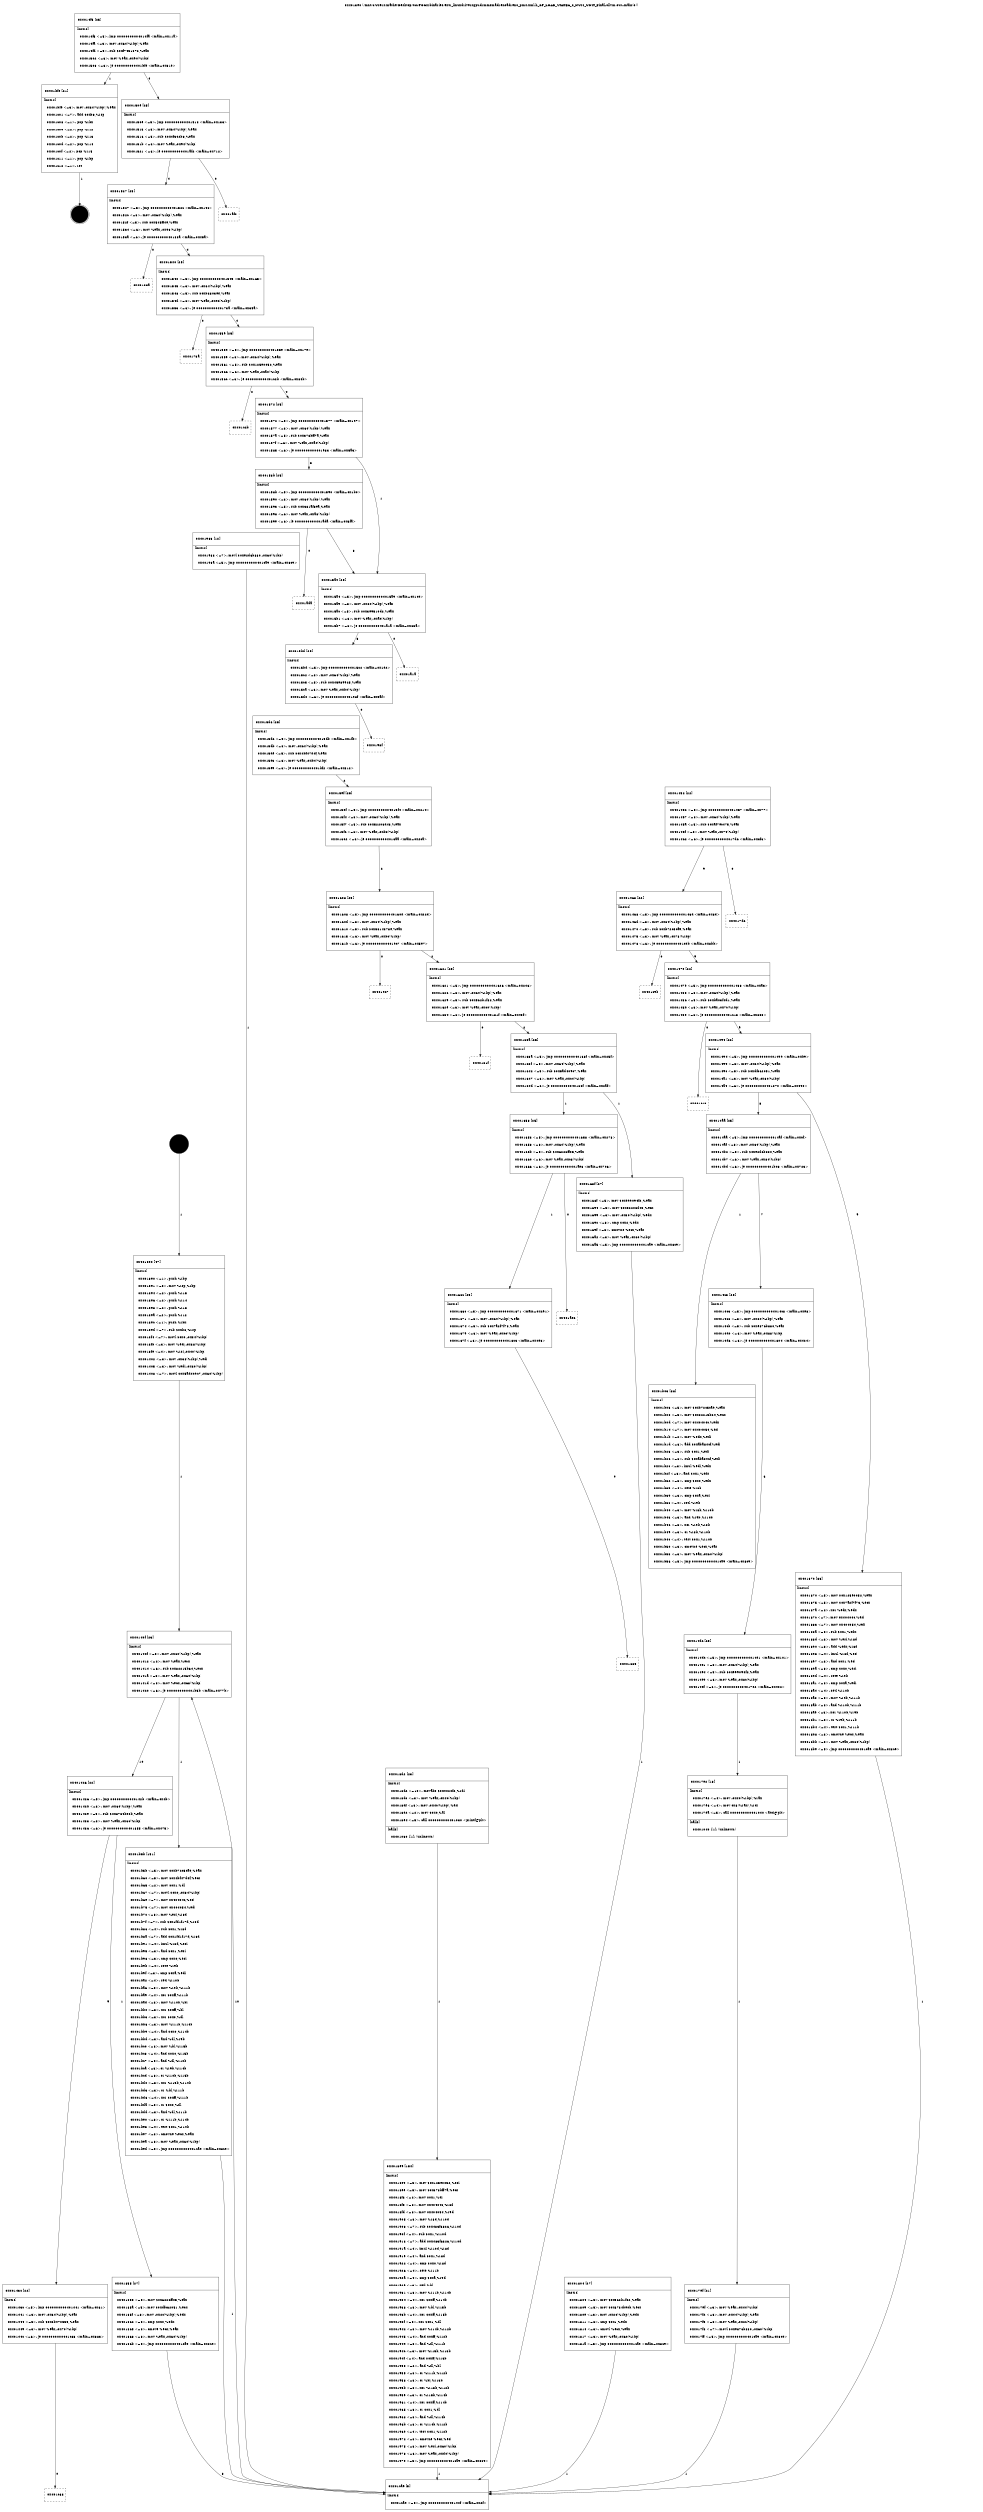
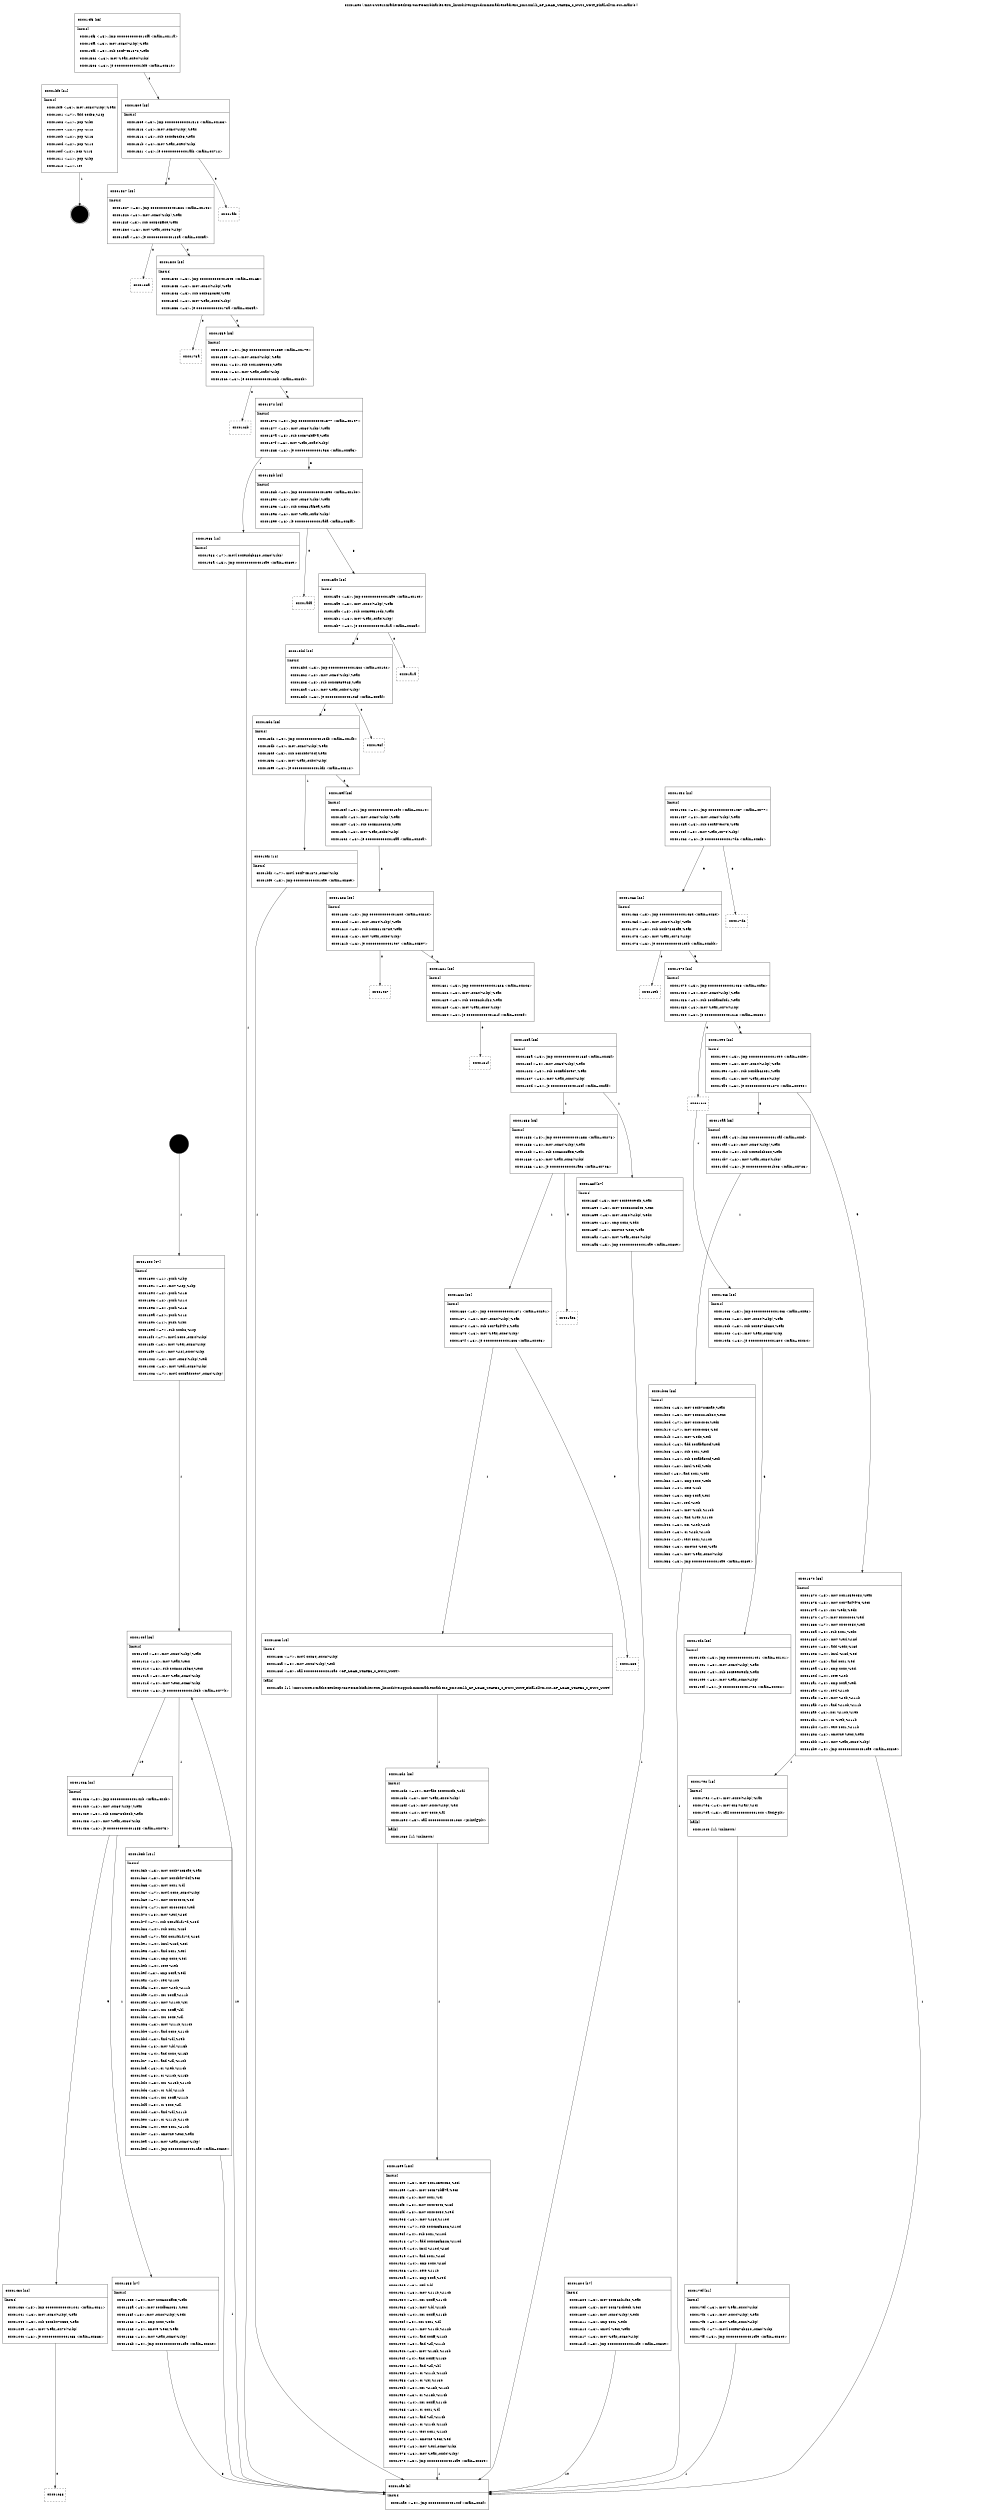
edge "0x4014f5 [25]" -> "0x401bfe [21]": removed, label "1"
edge "0x401572 [25]" -> "0x4015a4 [25]": now "0x401572 [25]" -> "0x401983 [12]"
edge "0x4015bd [25]" -> "0x4015d6 [25]": added, label "3"
node "0x401bf2 [12]": added
edge "0x401621 [25]" -> "0x40163a [25]": removed, label "2"
edge "0x4014aa [25]" -> "0x4014c3 [25]": now "0x401c13" -> "0x4014c3 [25]"
node "0x4018c3 [15]": added
edge "0x4014dc [25]" -> "0x4017e2 [13]": now "0x401870 [83]" -> "0x4017e2 [13]"
edge "0x401b03 [88]" -> "0x401ca9 [5]": added, label "1"
edge "0x401804 [27]" -> "0x401ca9 [5]": label " 1" -> " 10"
